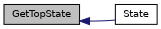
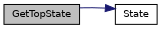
edge "State" -> "GetTopState": reversed
